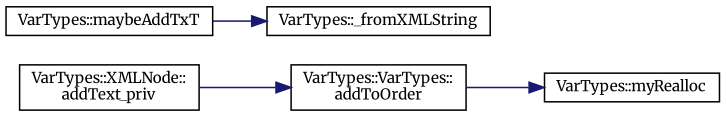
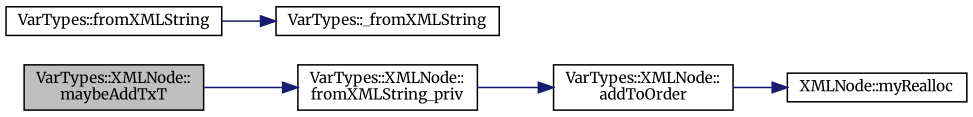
node "VarTypes::maybeAddTxT": label "VarTypes::maybeAddTxT" -> "VarTypes::fromXMLString"
node "VarTypes::XMLNode:: addText_priv": label "VarTypes::XMLNode:: addText_priv" -> "VarTypes::XMLNode:: fromXMLString_priv"
node "VarTypes::XMLNode:: maybeAddTxT": added
node "VarTypes::VarTypes:: addToOrder": label "VarTypes::VarTypes:: addToOrder" -> "VarTypes::XMLNode:: addToOrder"
node "VarTypes::myRealloc": label "VarTypes::myRealloc" -> "XMLNode::myRealloc"
